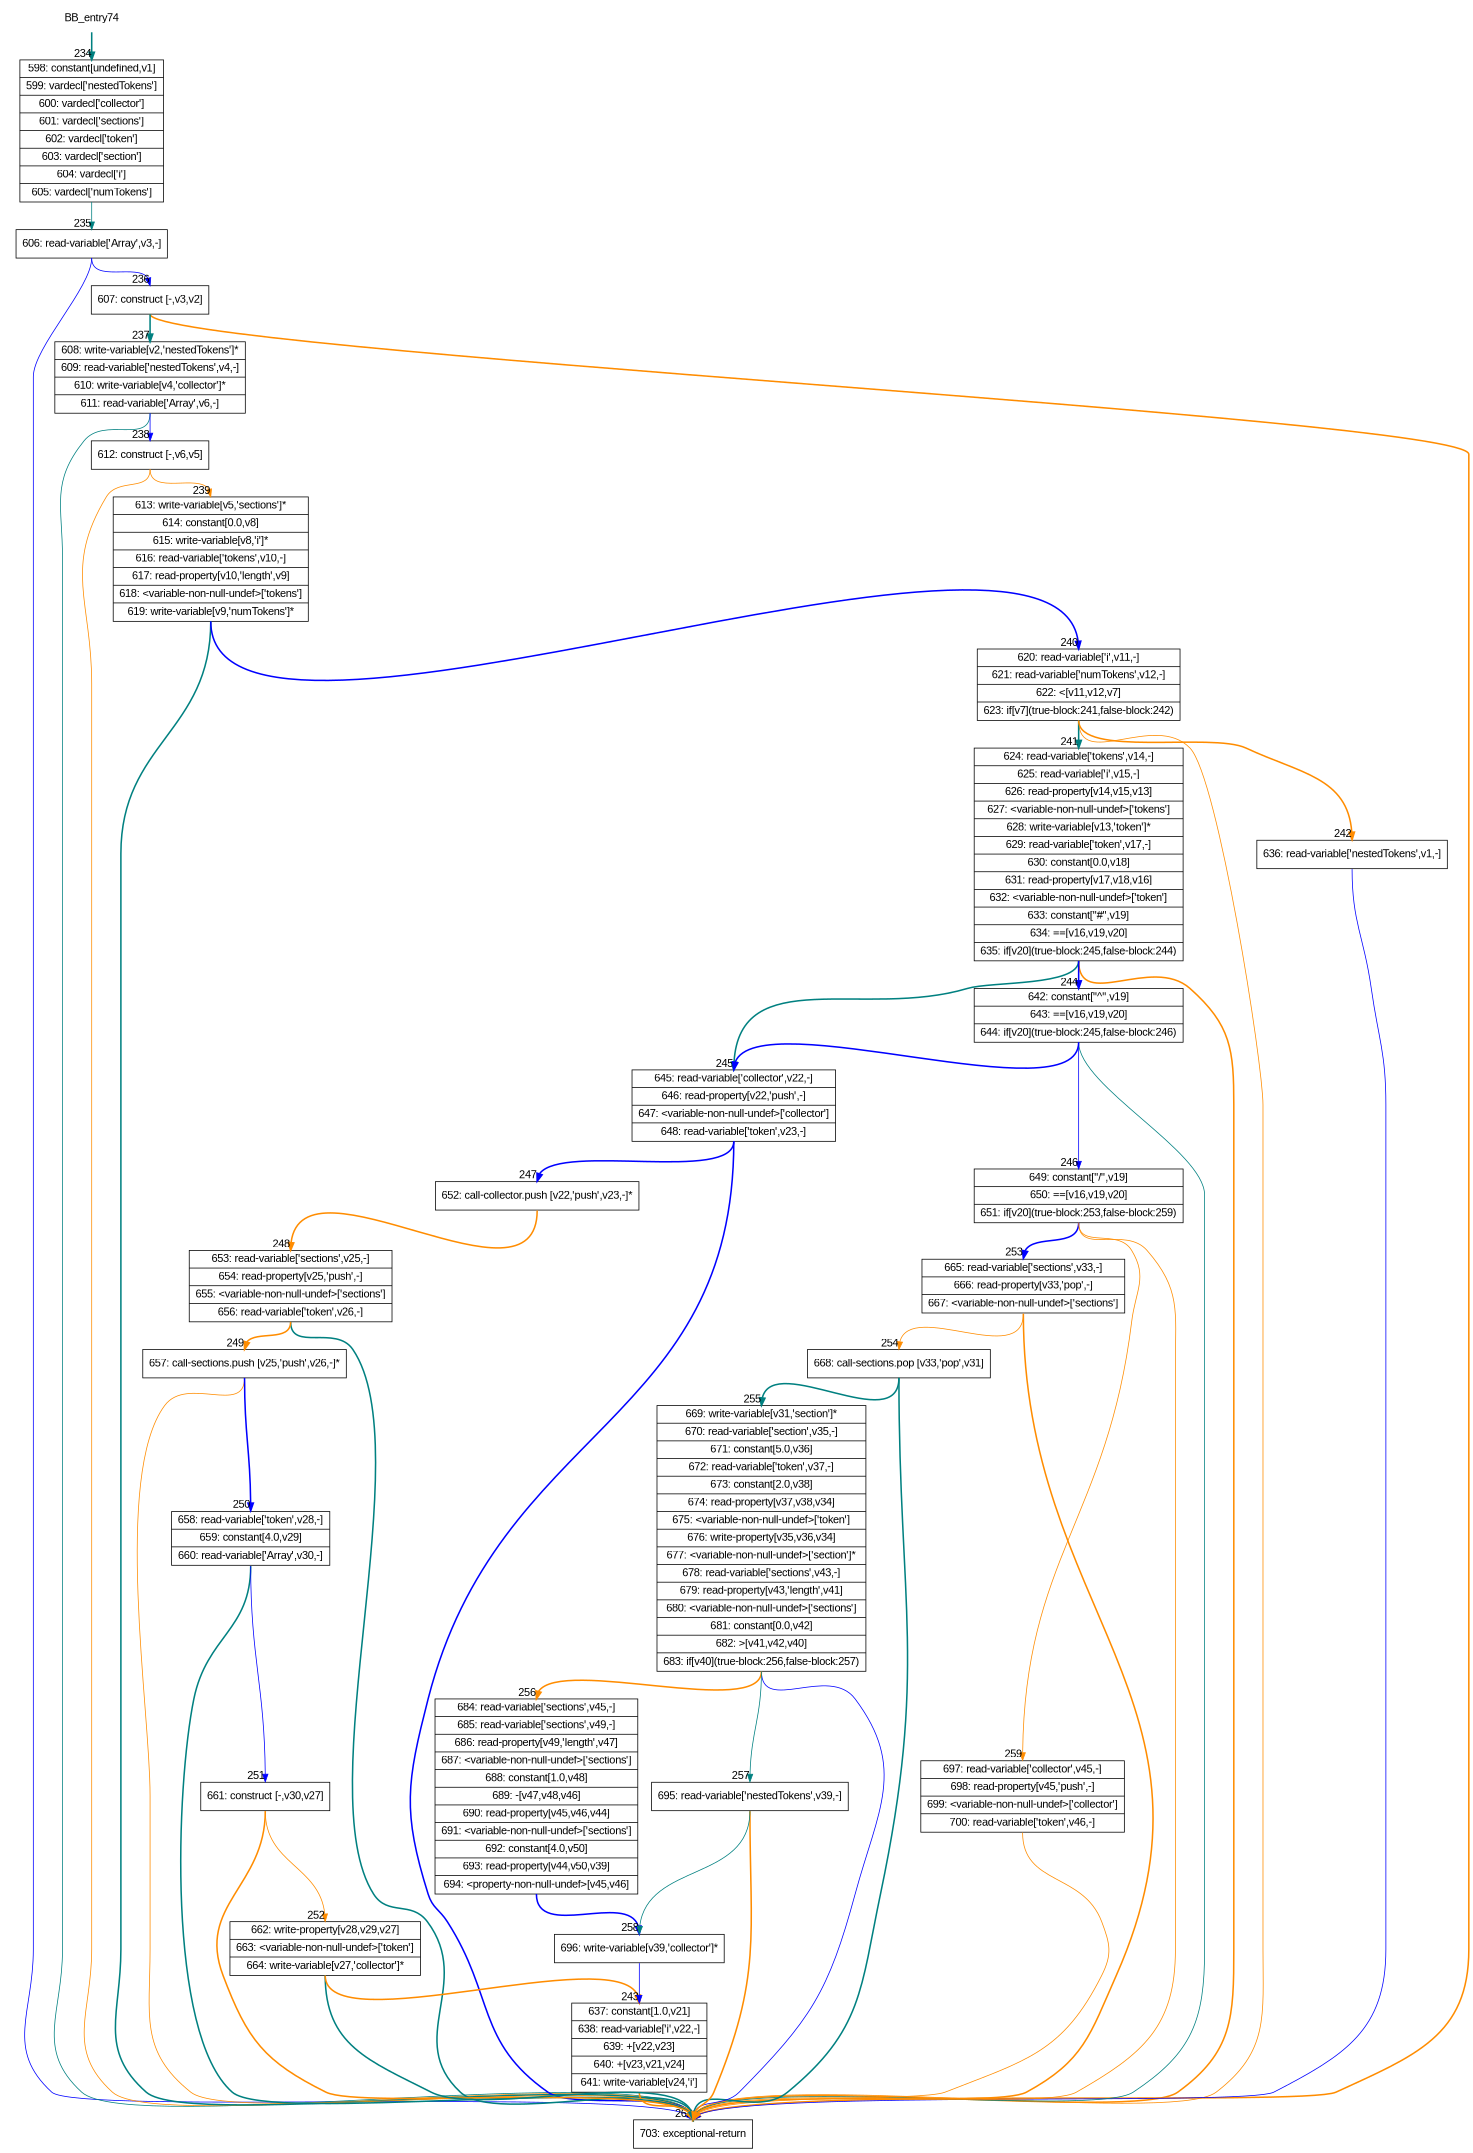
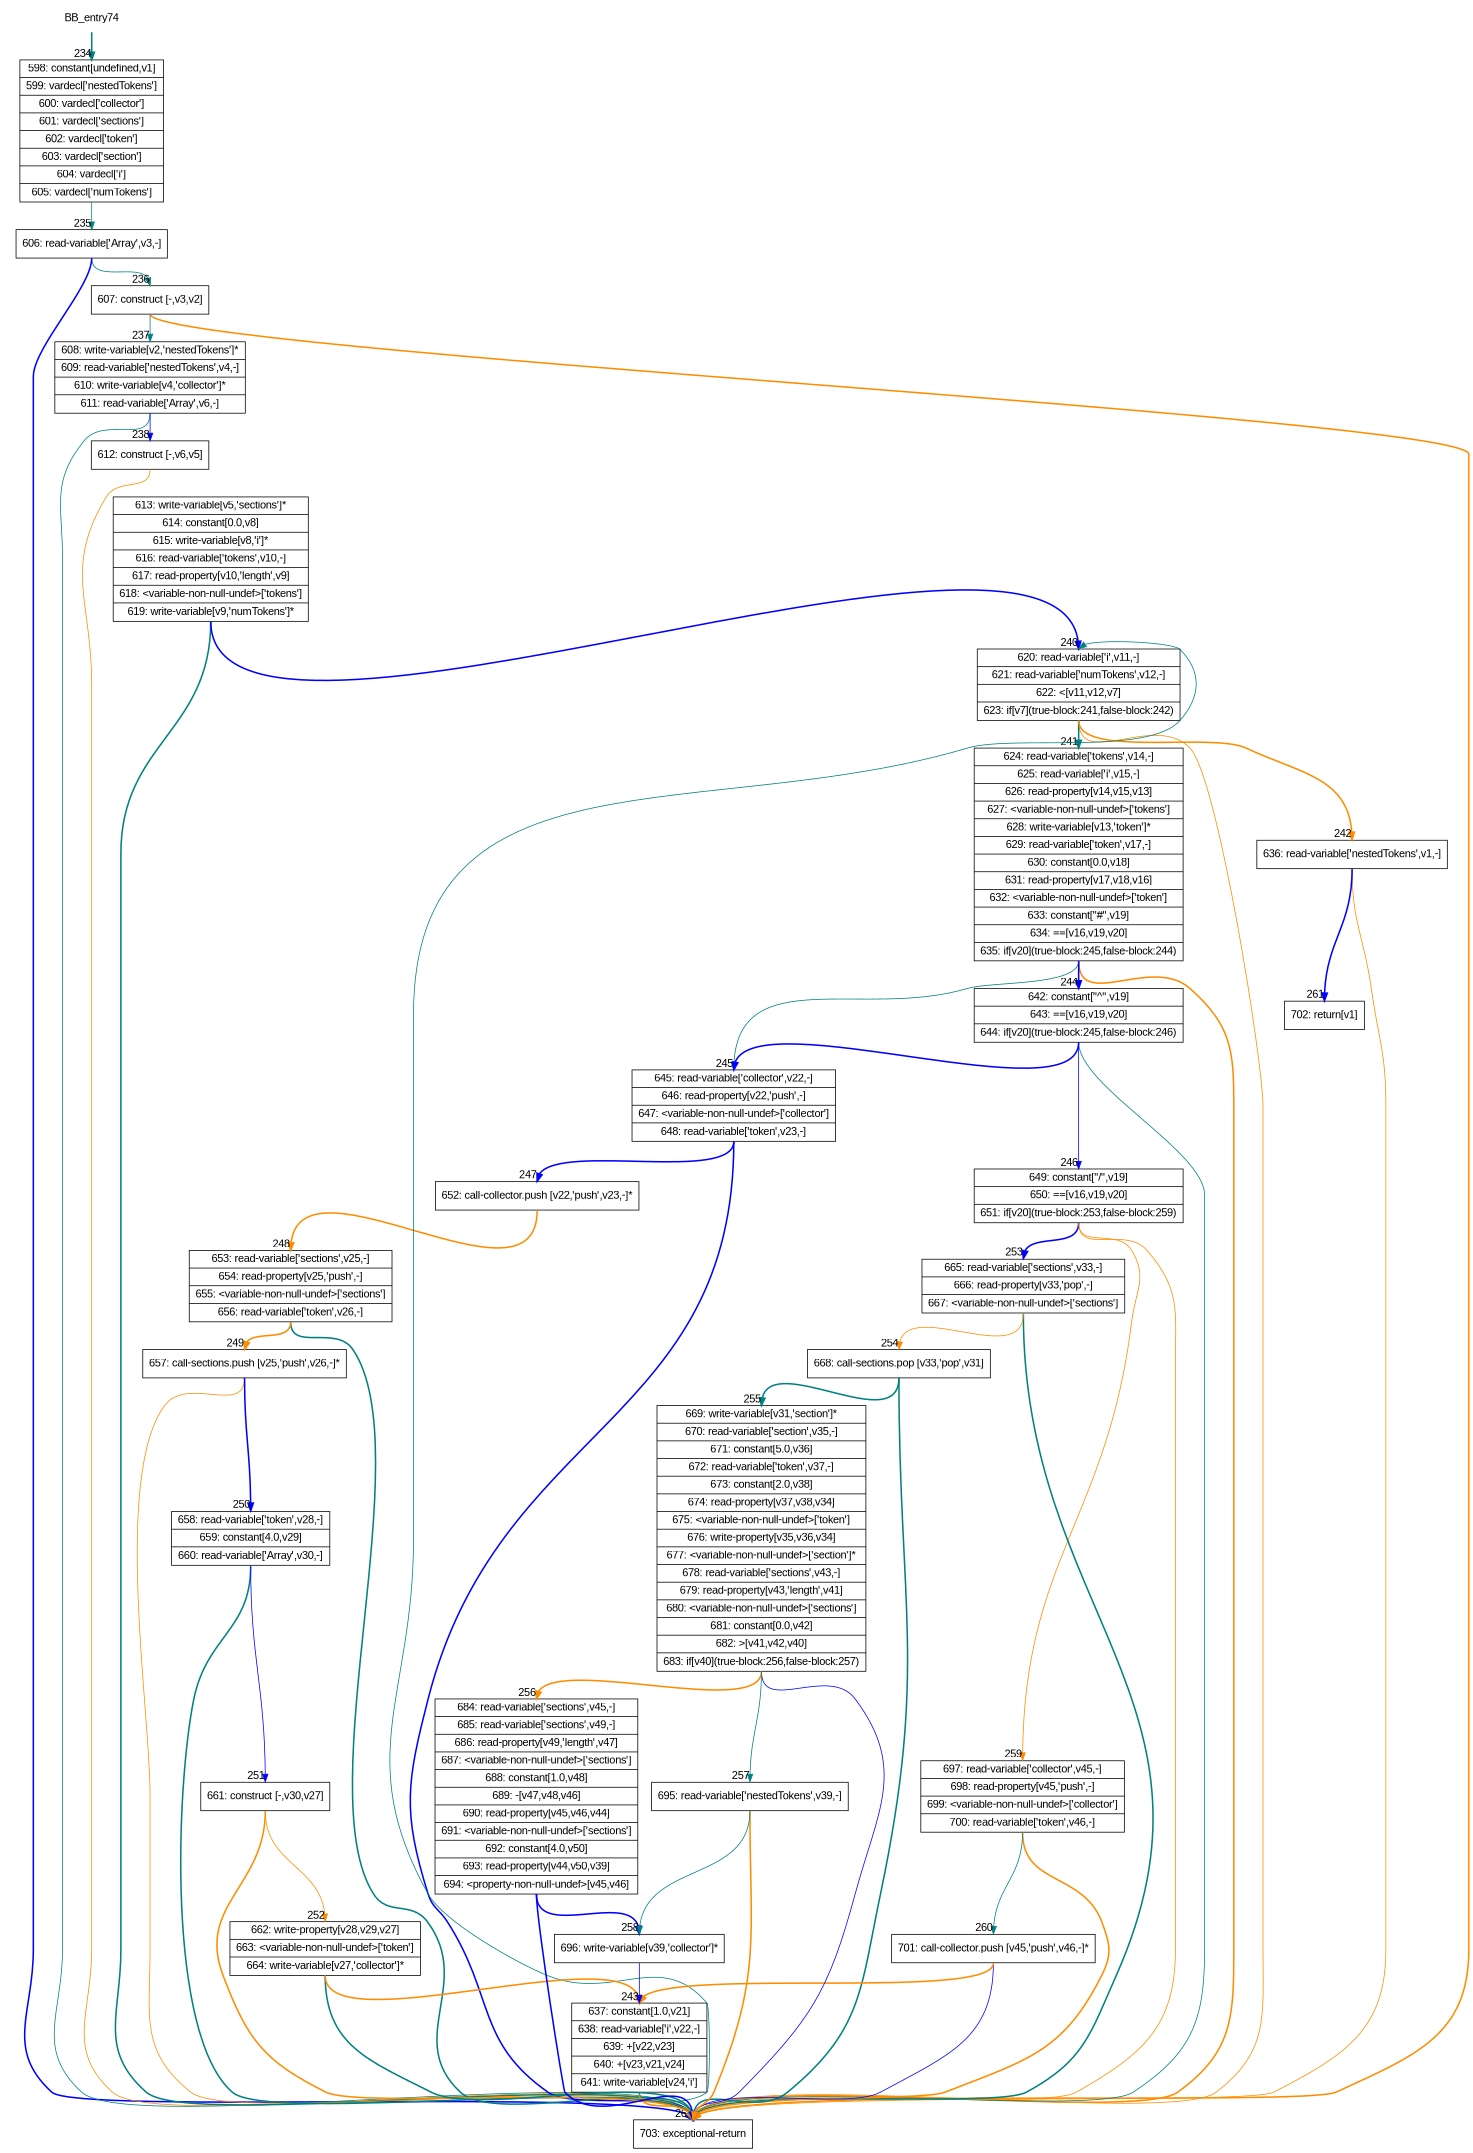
edge "606: read-variable['Array',v3,-]" -> "607: construct [-,v3,v2]": color blue -> teal
edge "607: construct [-,v3,v2]" -> "608: write-variable[v2,'nestedTokens']*": style bold -> solid
edge "612: construct [-,v6,v5]" -> "613: write-variable[v5,'sections']*": removed
edge "624: read-variable['tokens',v14,-]" -> "645: read-variable['collector',v22,-]": style bold -> solid
node "702: return[v1]": added
edge "637: constant[1.0,v21]" -> "620: read-variable['i',v11,-]": added
edge "606: read-variable['Array',v3,-]" -> "703: exceptional-return": style solid -> bold
edge "636: read-variable['nestedTokens',v1,-]" -> "703: exceptional-return": color blue -> darkorange
edge "665: read-variable['sections',v33,-]" -> "703: exceptional-return": color darkorange -> teal
node "701: call-collector.push [v45,'push',v46,-]*": added
edge "684: read-variable['sections',v45,-]" -> "703: exceptional-return": added
edge "697: read-variable['collector',v45,-]" -> "703: exceptional-return": style solid -> bold
